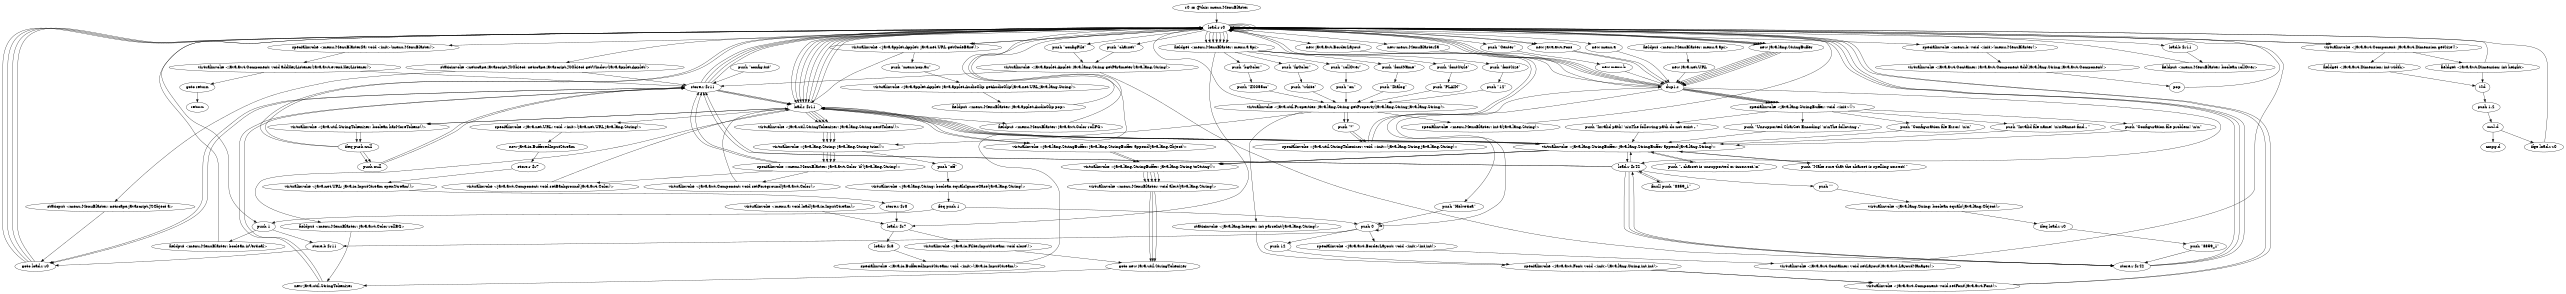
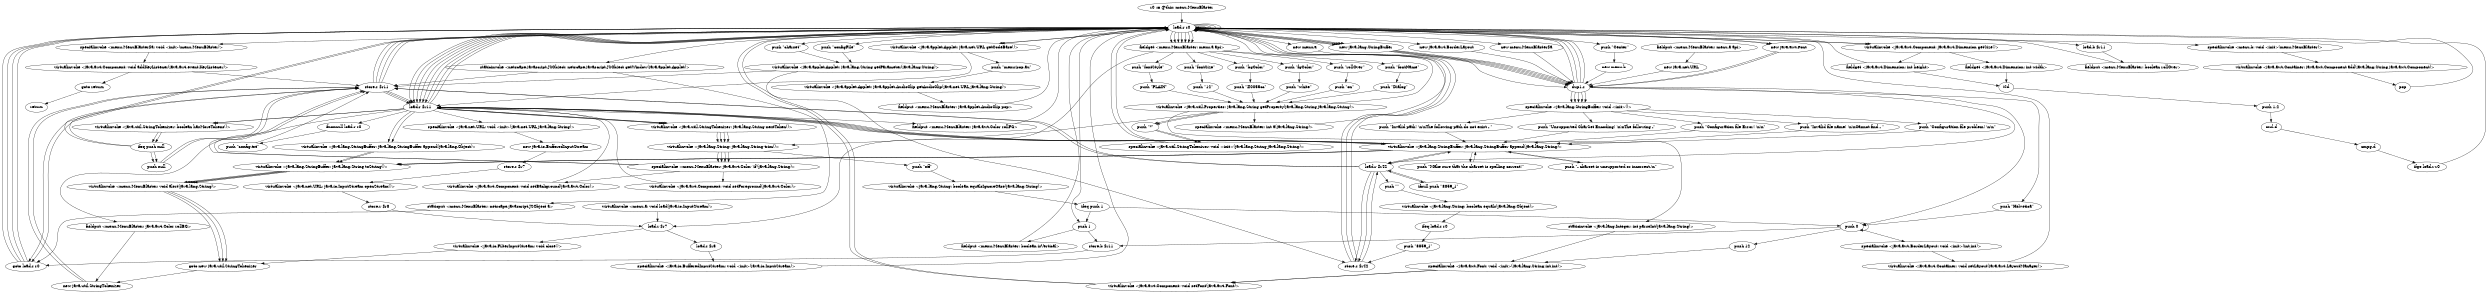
node "ifnonnull load.r r0": added
edge "mul.d" -> "ifge load.r r0": now "cmpg.d" -> "ifge load.r r0"
